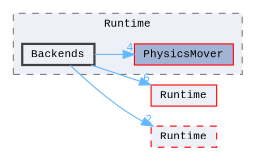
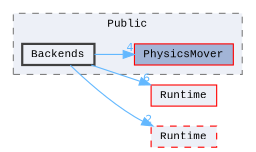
cluster "Runtime": label "Runtime" -> "Public"
